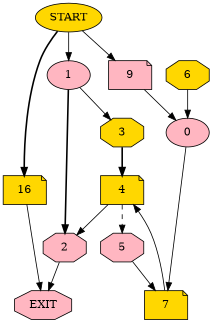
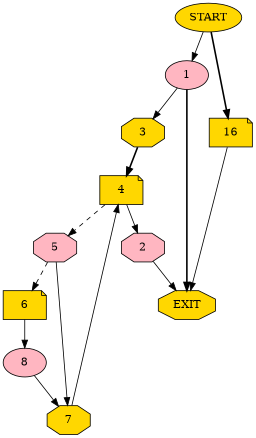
node "9": removed
node "6": shape octagon -> note
node "0": label "0" -> "8"
edge "1" -> "2": now "1" -> "EXIT"
edge "5" -> "6": added
node "EXIT": fillcolor lightpink -> gold
node "7": shape note -> octagon
